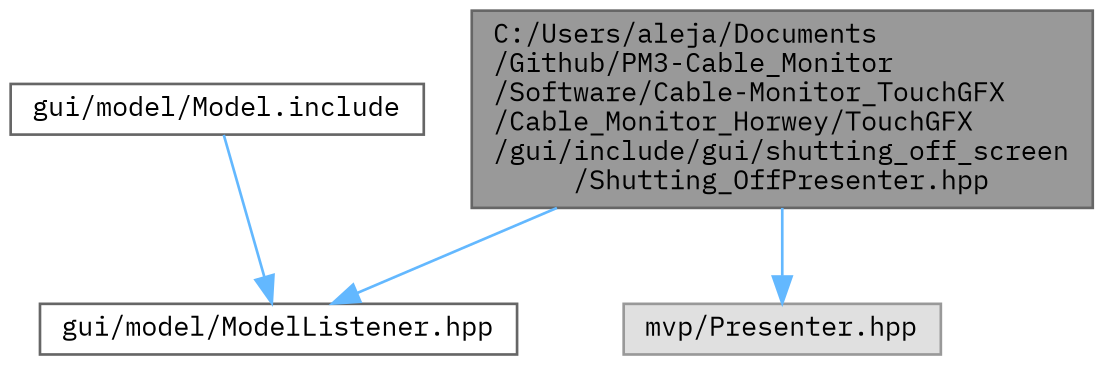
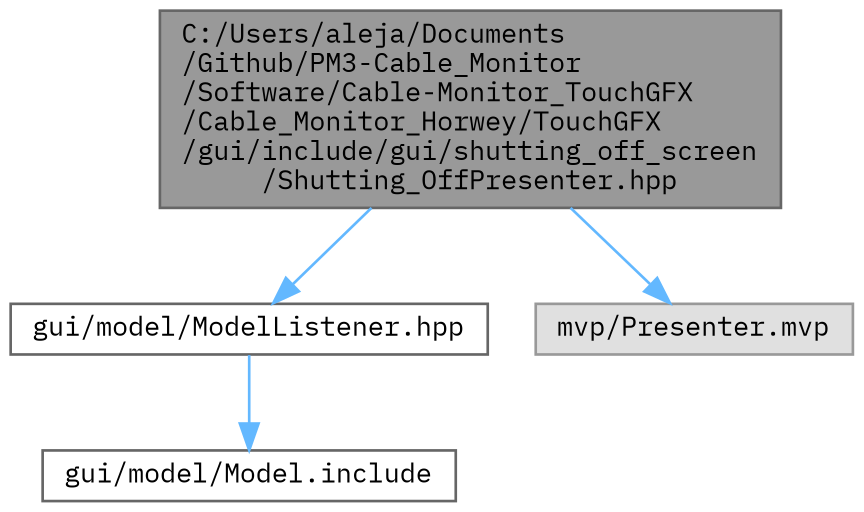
edge "gui/model/Model.include" -> "gui/model/ModelListener.hpp": reversed
node "mvp/Presenter.hpp": label "mvp/Presenter.hpp" -> "mvp/Presenter.mvp"
